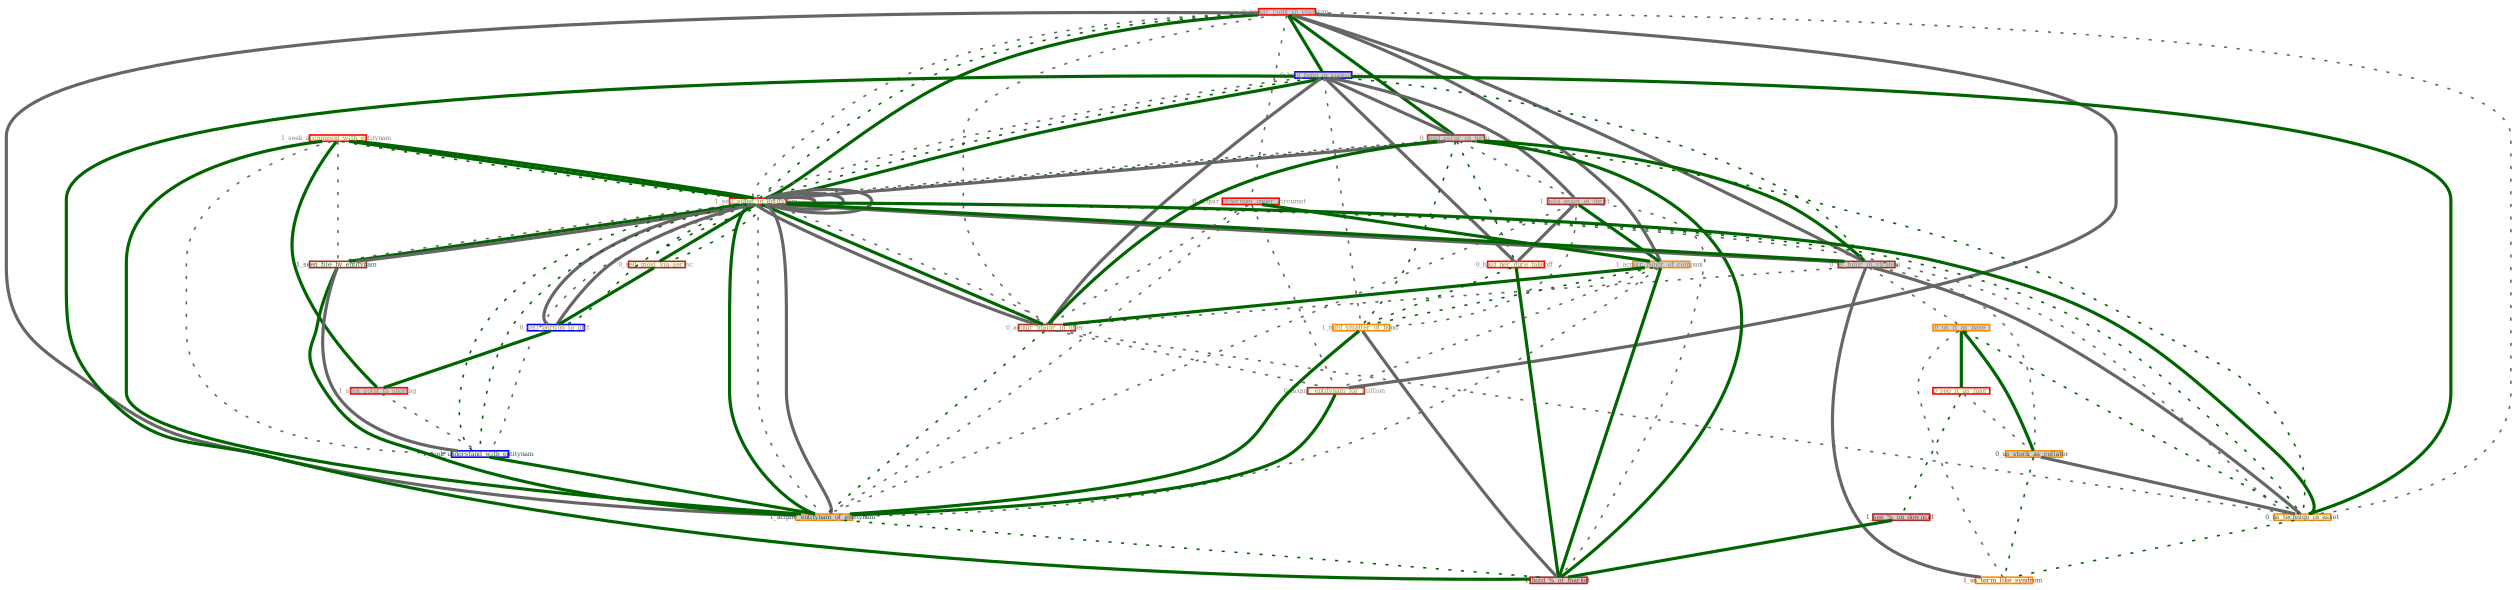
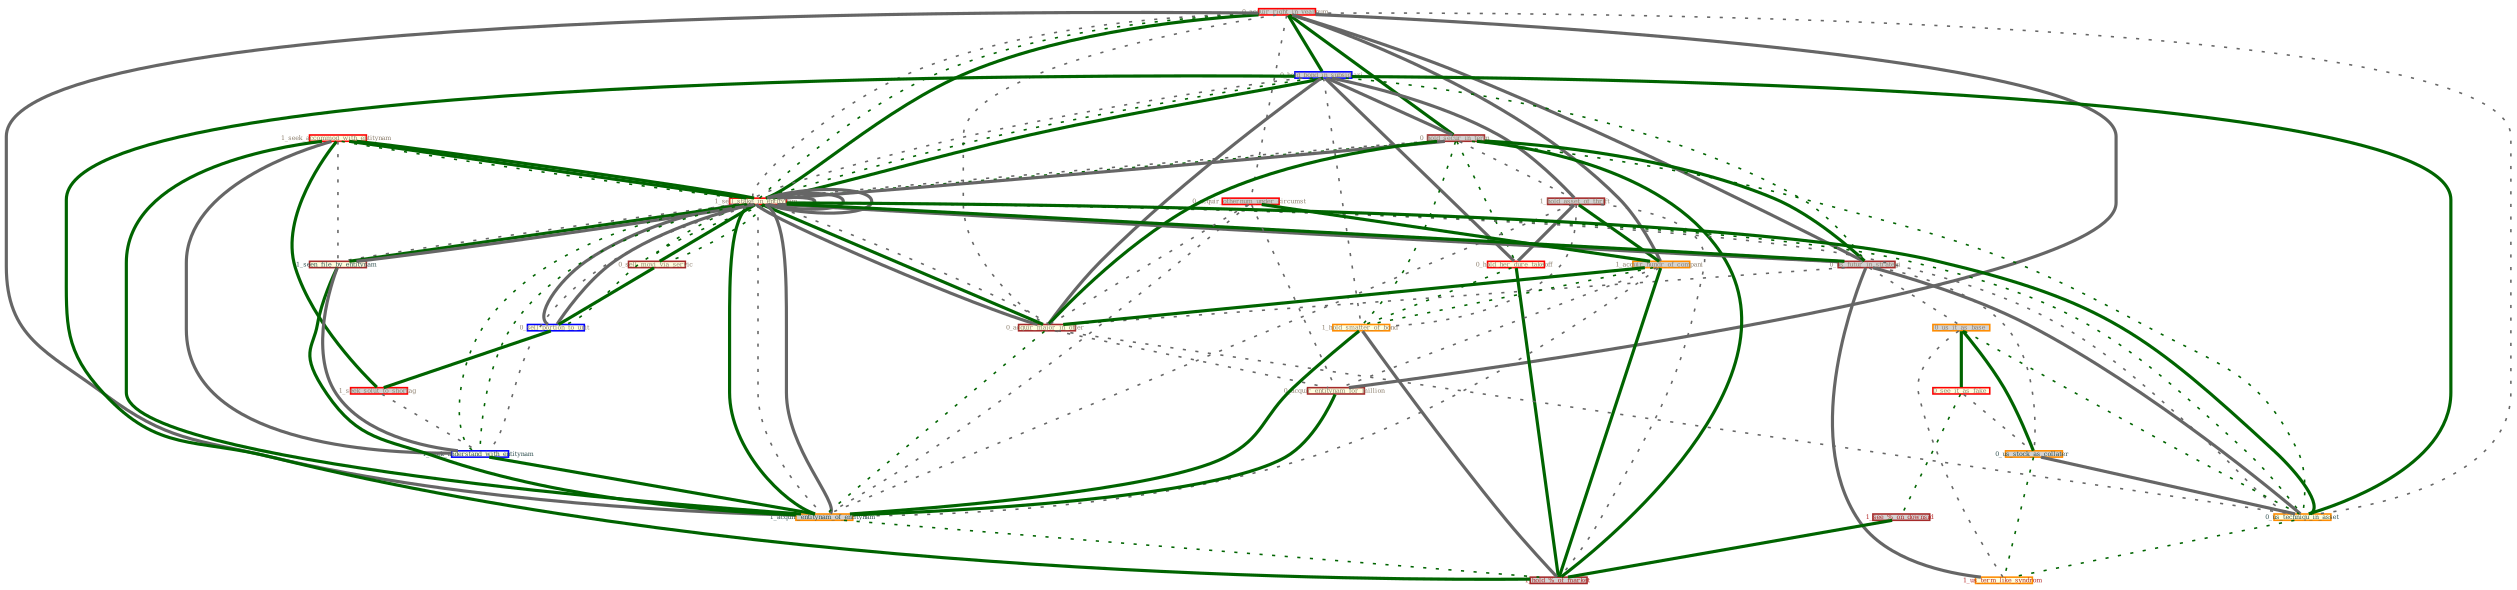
edge "1_seek_accommod_with_entitynam" -- "1_seek_understand_with_entitynam": style dotted -> bold
